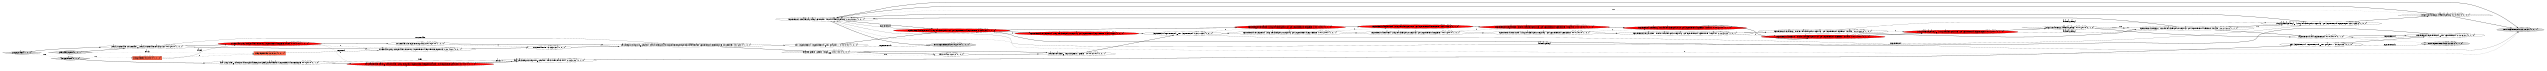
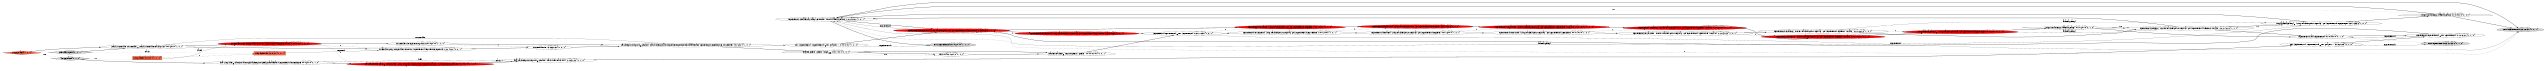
node "queryByTraceId['1', '0', '0']": fillcolor lightgray -> tomato
edge "queryByTraceId['0', '1', '0']" -> "String traceId@@@2@@@['1', '1', '0']": reversed
